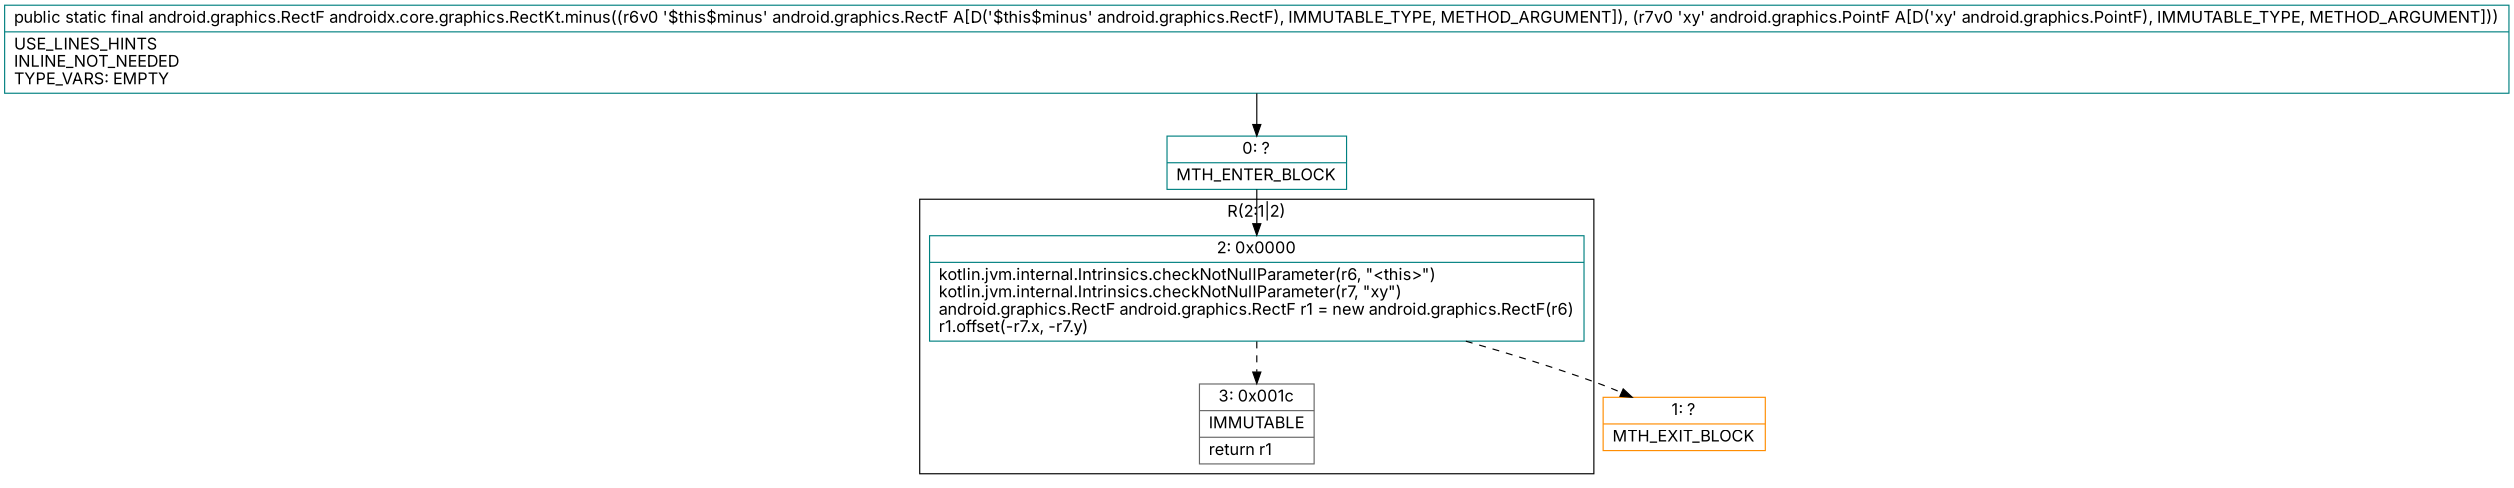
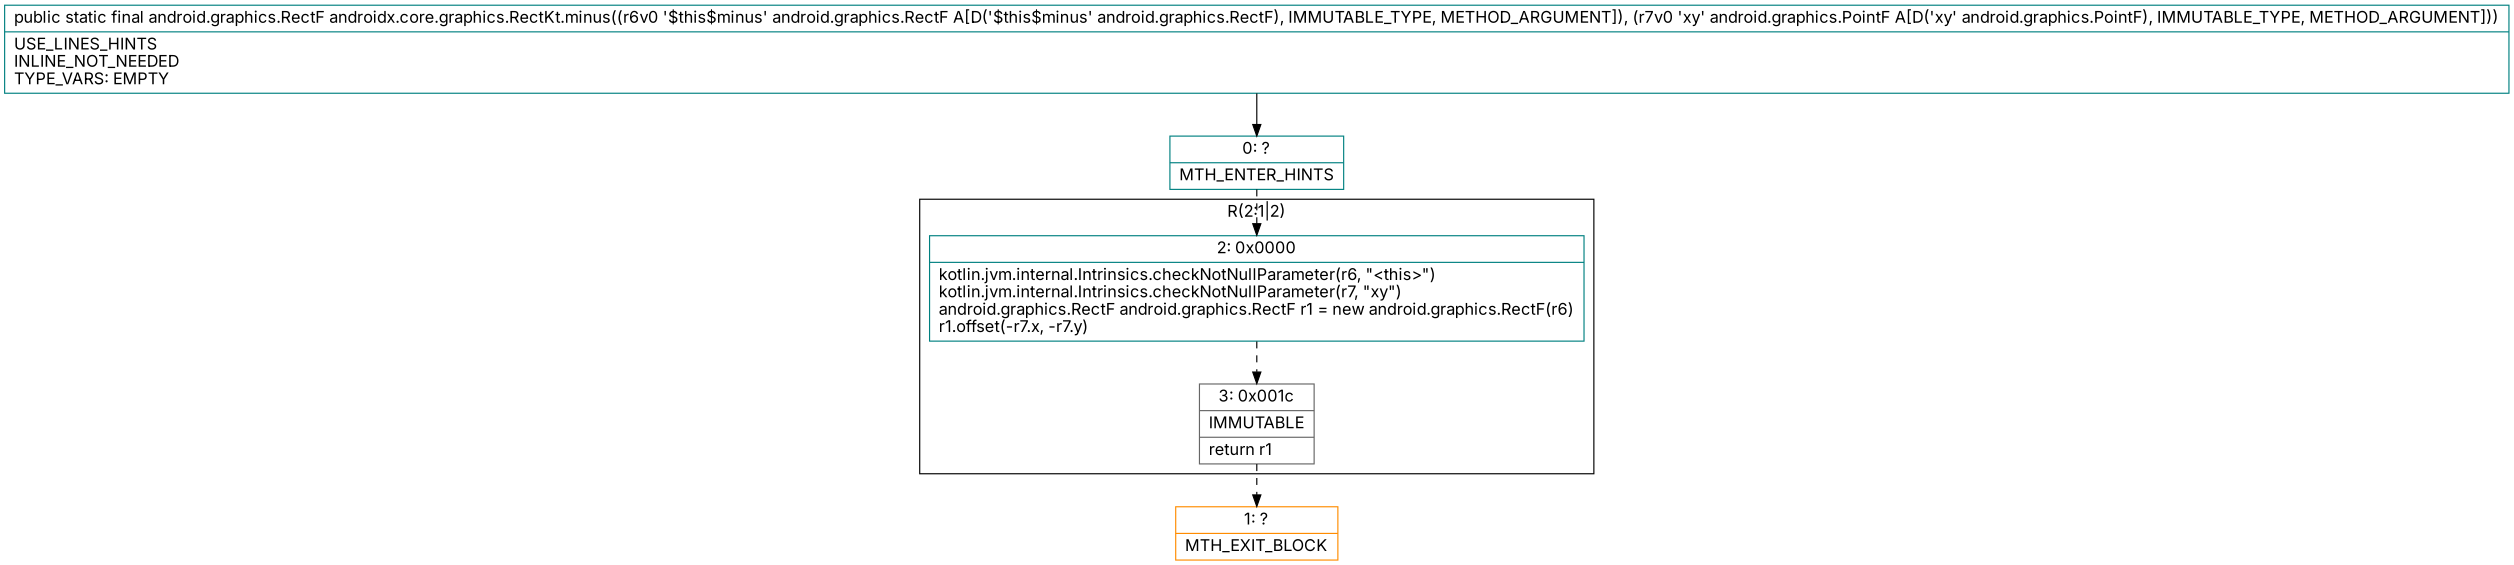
node "0: ?": text "MTH_ENTER_BLOCK" -> "MTH_ENTER_HINTS"
edge "0: ?" -> "2: 0x0000": style solid -> dashed
edge "2: 0x0000" -> "1: ?": now "3: 0x001c" -> "1: ?"
